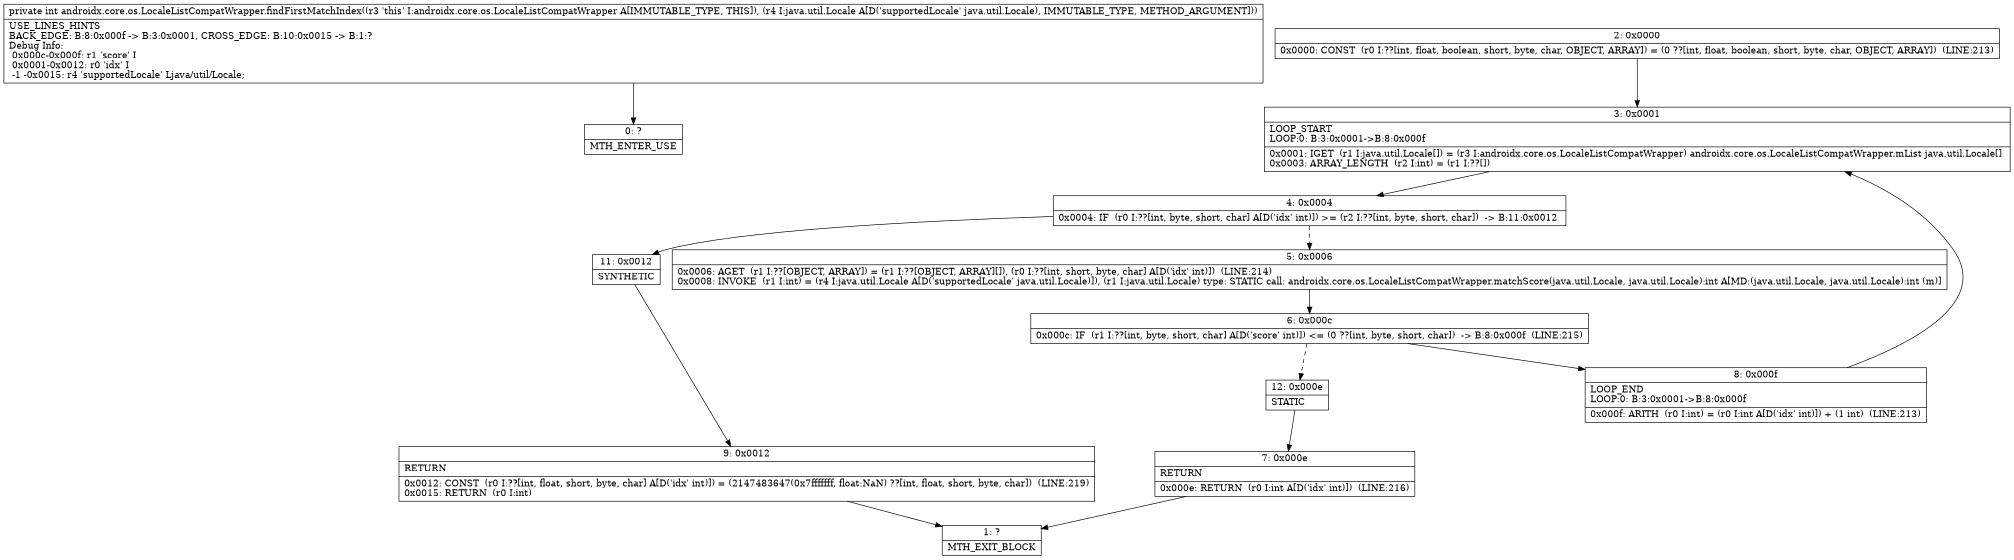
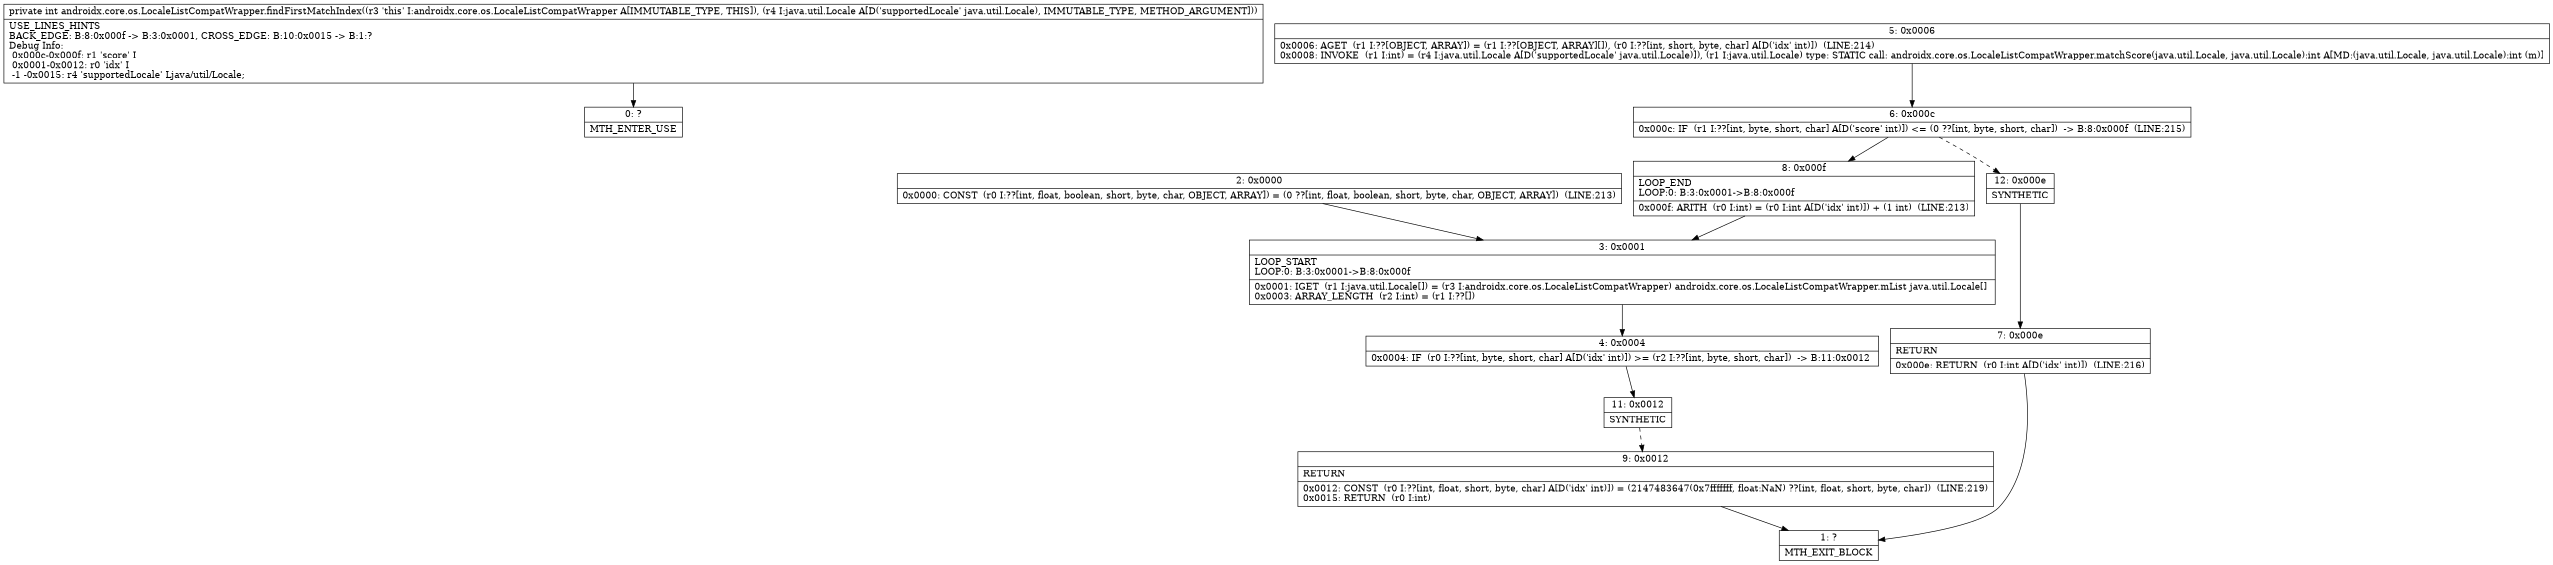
edge "4: 0x0004" -> "5: 0x0006": removed
edge "11: 0x0012" -> "9: 0x0012": style solid -> dashed
node "12: 0x000e": text "STATIC" -> "SYNTHETIC"
